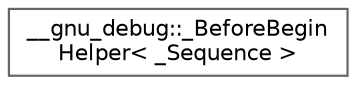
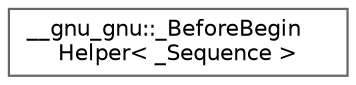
node "__gnu_debug::_BeforeBegin Helper< _Sequence >": label "__gnu_debug::_BeforeBegin Helper< _Sequence >" -> "__gnu_gnu::_BeforeBegin Helper< _Sequence >"
